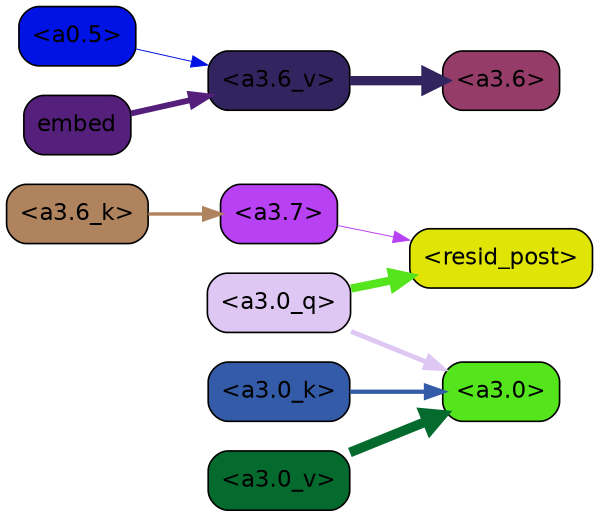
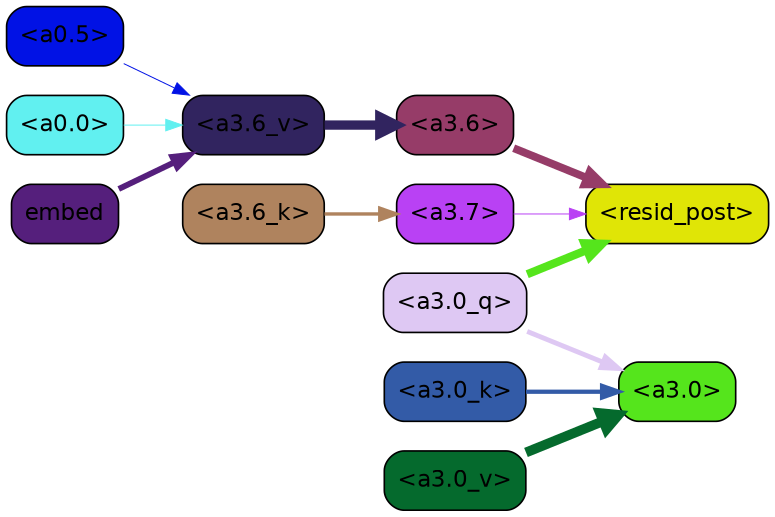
node "<a0.0>": added
edge "<a3.6>" -> "<resid_post>": added
